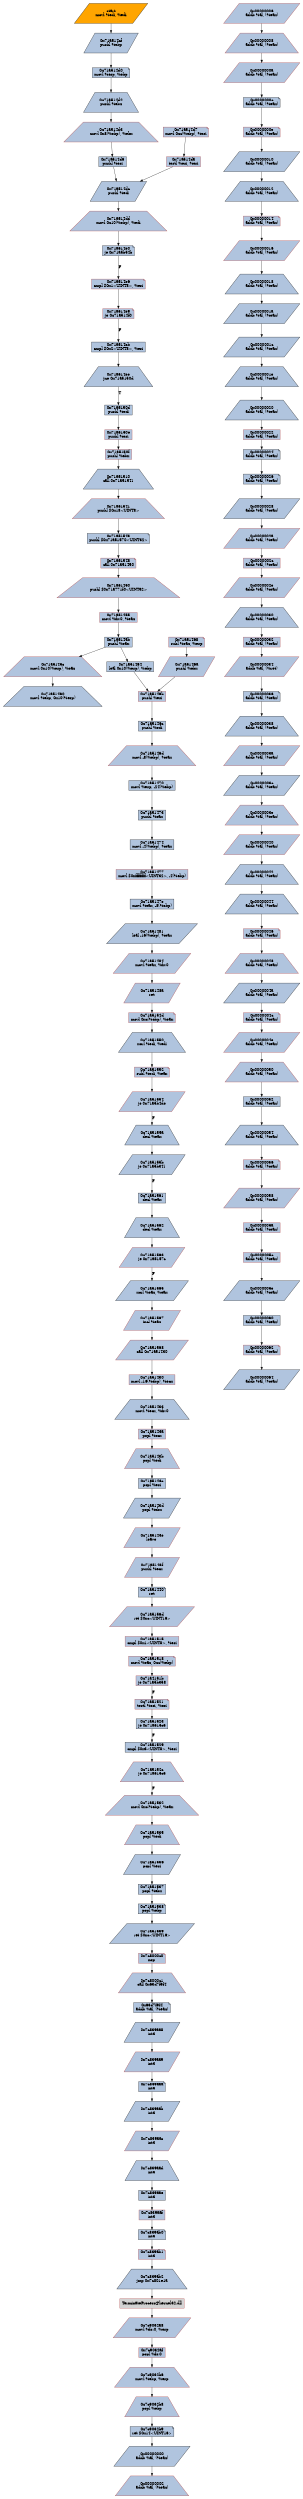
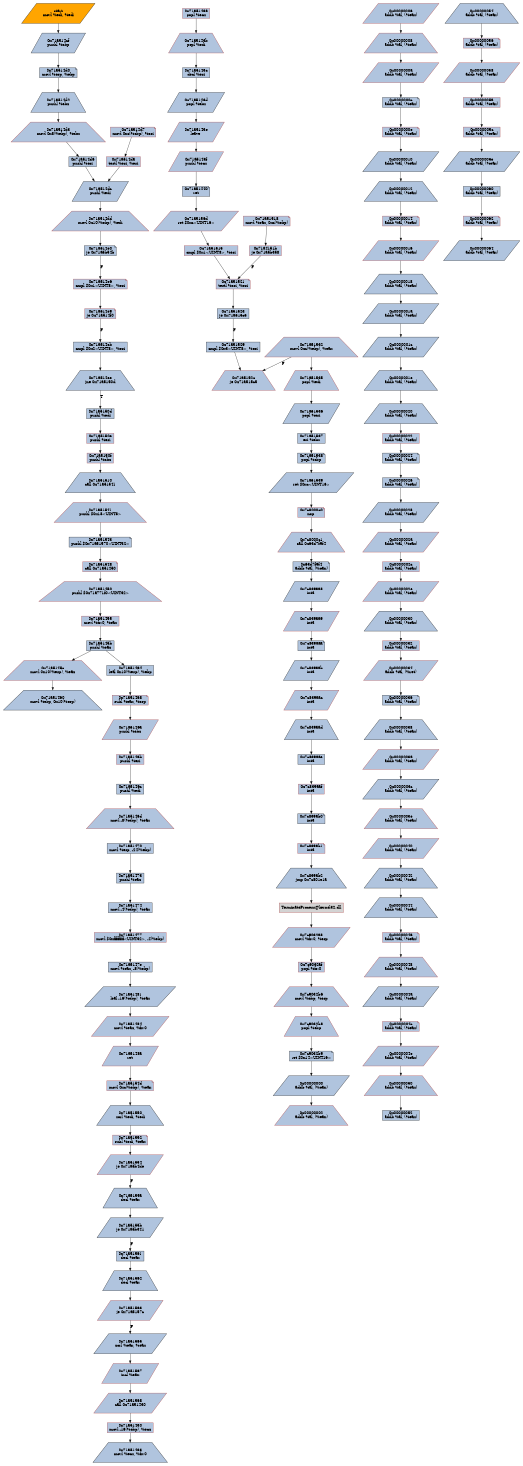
edge "0x71a51464 leal 0x10(%esp), %ebp" -> "0x71a5146b pushl %esi": now "0x71a51464 leal 0x10(%esp), %ebp" -> "0x71a51468 subl %eax, %esp"
edge "0x00000052 addb %al, (%eax)" -> "0x00000054 addb %al, (%eax)": removed
edge "0x71a51433 movl %ecx, %fs:0" -> "0x71a5143a popl %ecx": removed
node "0x71a5143c popl %esi": label "0x71a5143c popl %esi" -> "0x71a5143c decl %esi"
edge "0x71a51515 cmpl $0x1<UINT8>, %esi" -> "0x71a51518 movl %eax, 0xc(%ebp)": now "0x71a51515 cmpl $0x1<UINT8>, %esi" -> "0x71a51521 testl %esi, %esi"
edge "0x71a5152c je 0x71a515c5" -> "0x71a51532 movl 0xc(%ebp), %eax": reversed
node "0x71a51537 popl %ebx": label "0x71a51537 popl %ebx" -> "0x71a51537 esi %ebx"
